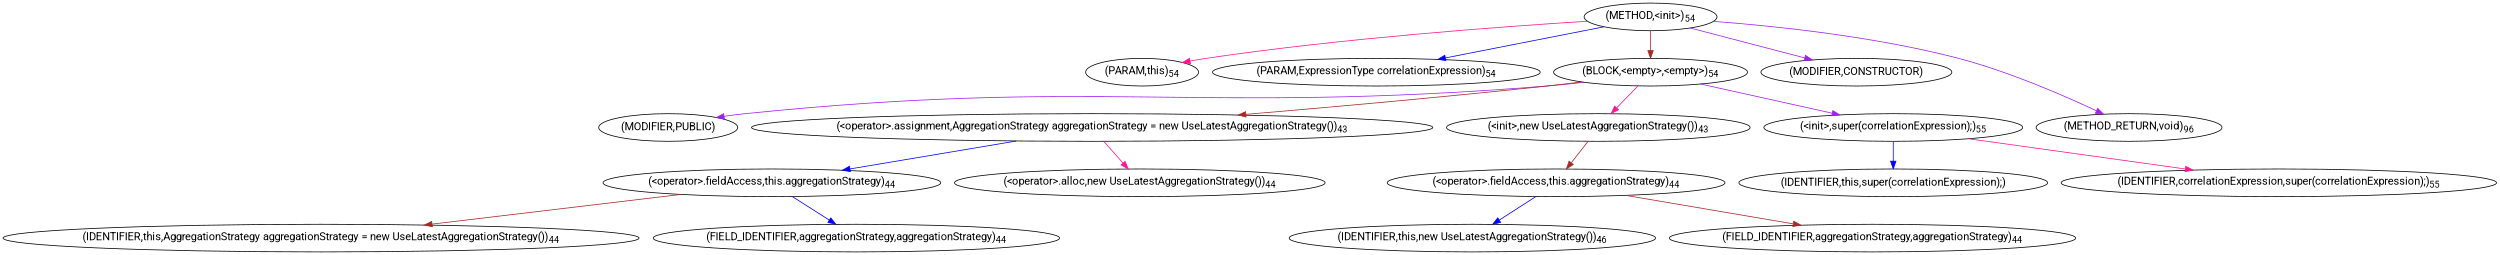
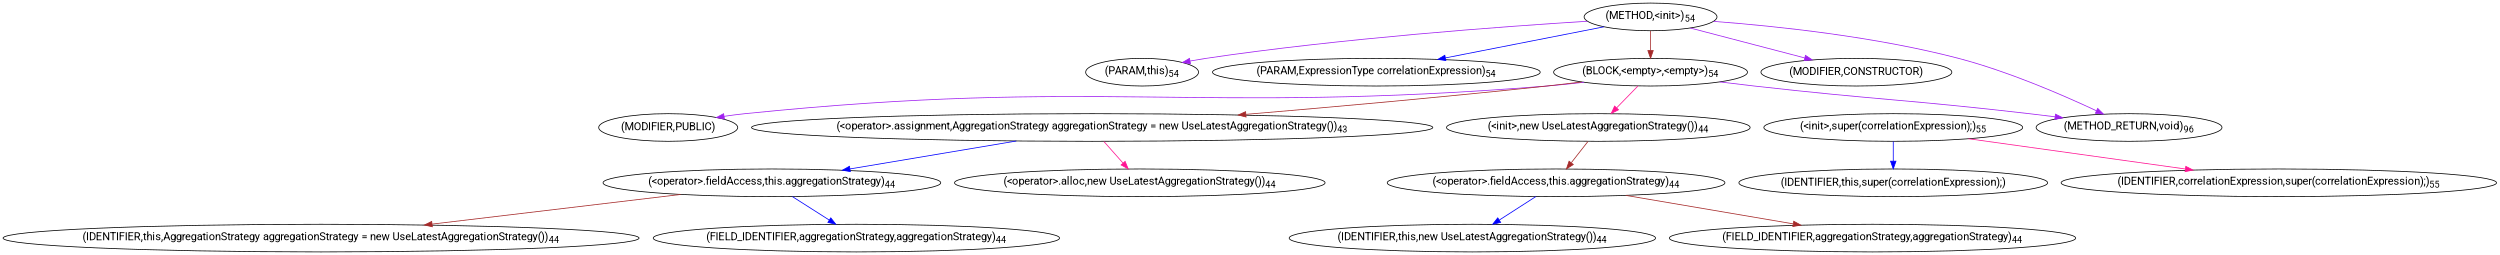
edge "(METHOD,<init>)" -> "(PARAM,this)": color deeppink -> purple
edge "(BLOCK,<empty>,<empty>)" -> "(<init>,super(correlationExpression);)": now "(BLOCK,<empty>,<empty>)" -> "(METHOD_RETURN,void)"
node "(<init>,new UseLatestAggregationStrategy())": text "43" -> "44"
node "(IDENTIFIER,this,new UseLatestAggregationStrategy())": text "46" -> "44"
